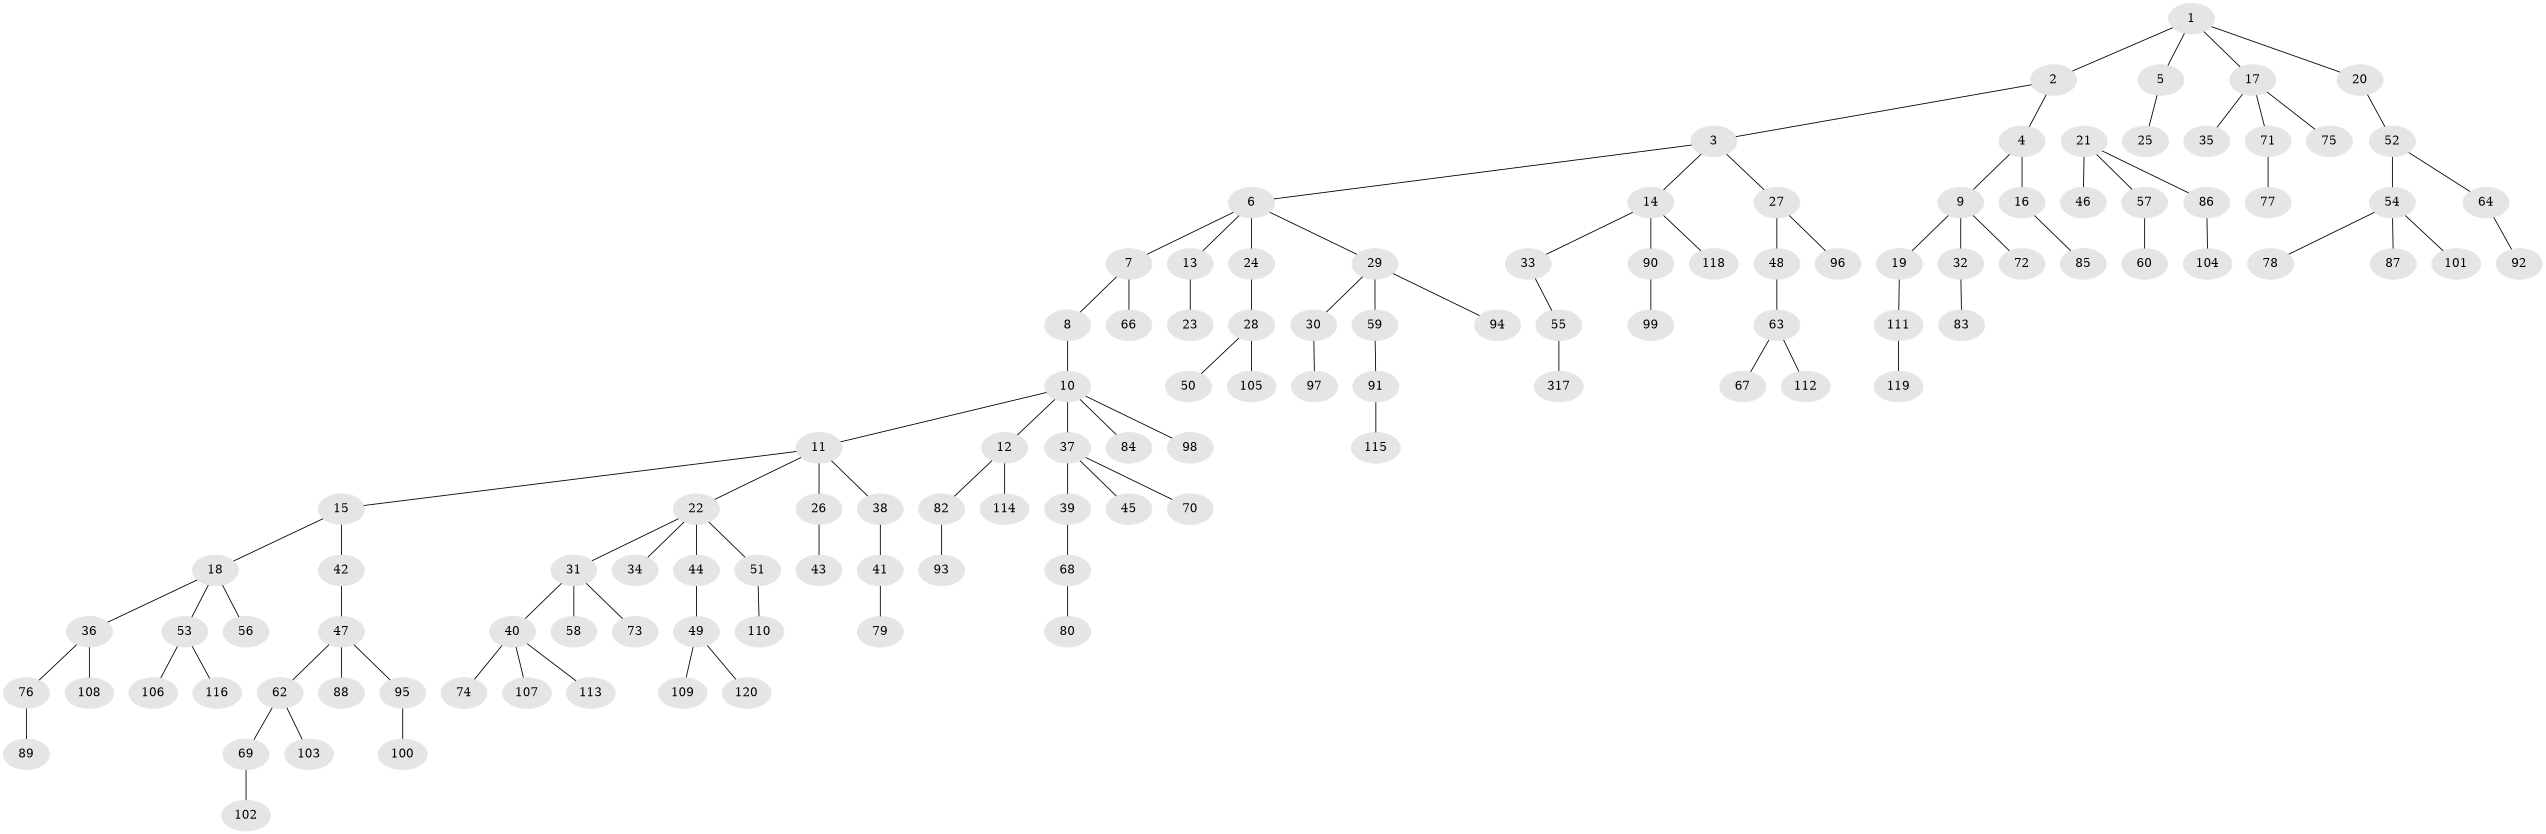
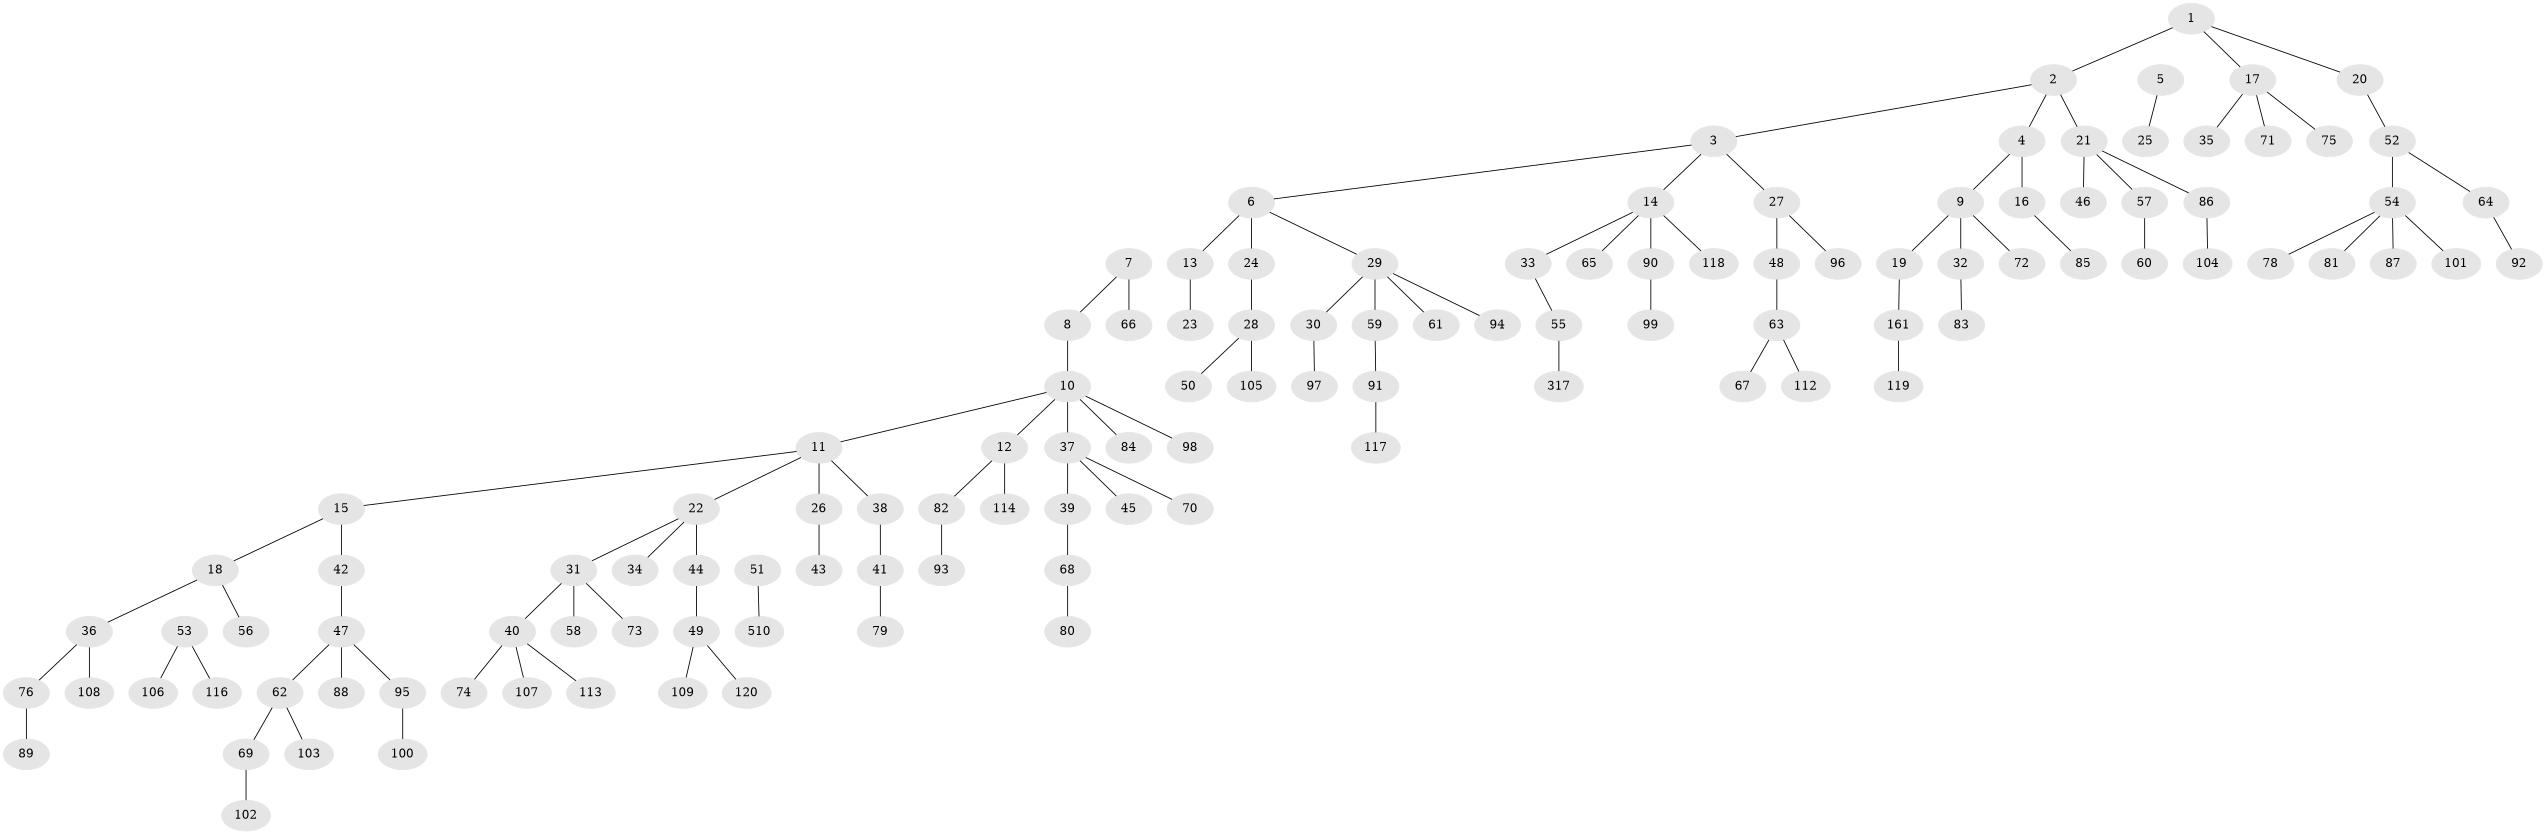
edge "1" -- "5": removed
edge "2" -- "21": added
node "77": removed
edge "6" -- "7": removed
node "65": added
node "81": added
node "61": added
node "111": label "111" -> "161"
node "115": label "115" -> "117"
edge "22" -- "51": removed
edge "18" -- "53": removed
node "110": label "110" -> "510"
